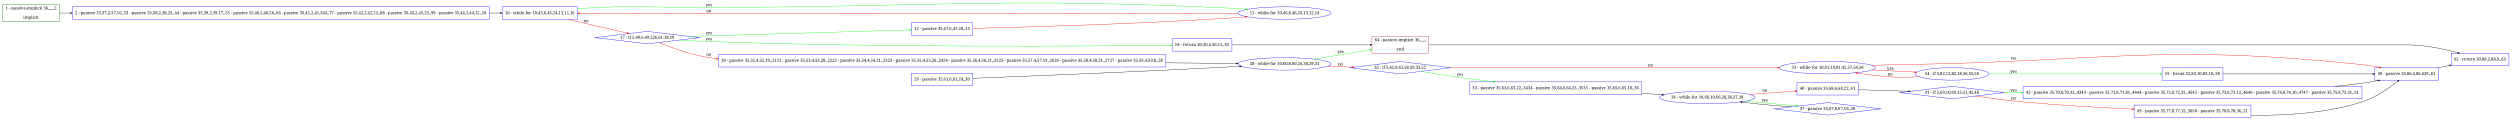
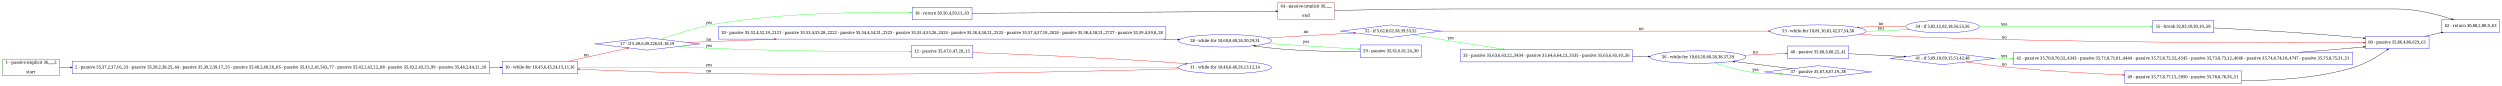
node "1 - passive-implicit 36,,,,,,2 implicit": label "1 - passive-implicit 36,,,,,,2 implicit" -> "1 - passive-implicit 36,,,,,,2 start"
edge "28 - while-for 10,60,8,60,26,30,29,31" -> "64 - passive-implicit 36,,,,,, end": now "28 - while-for 10,60,8,60,26,30,29,31" -> "29 - passive 35,61,6,61,24,,30"
edge "53 - while-for 10,81,10,81,42,57,54,58" -> "54 - if 5,82,12,82,18,56,55,56": color #ff0000 -> #00ff00
